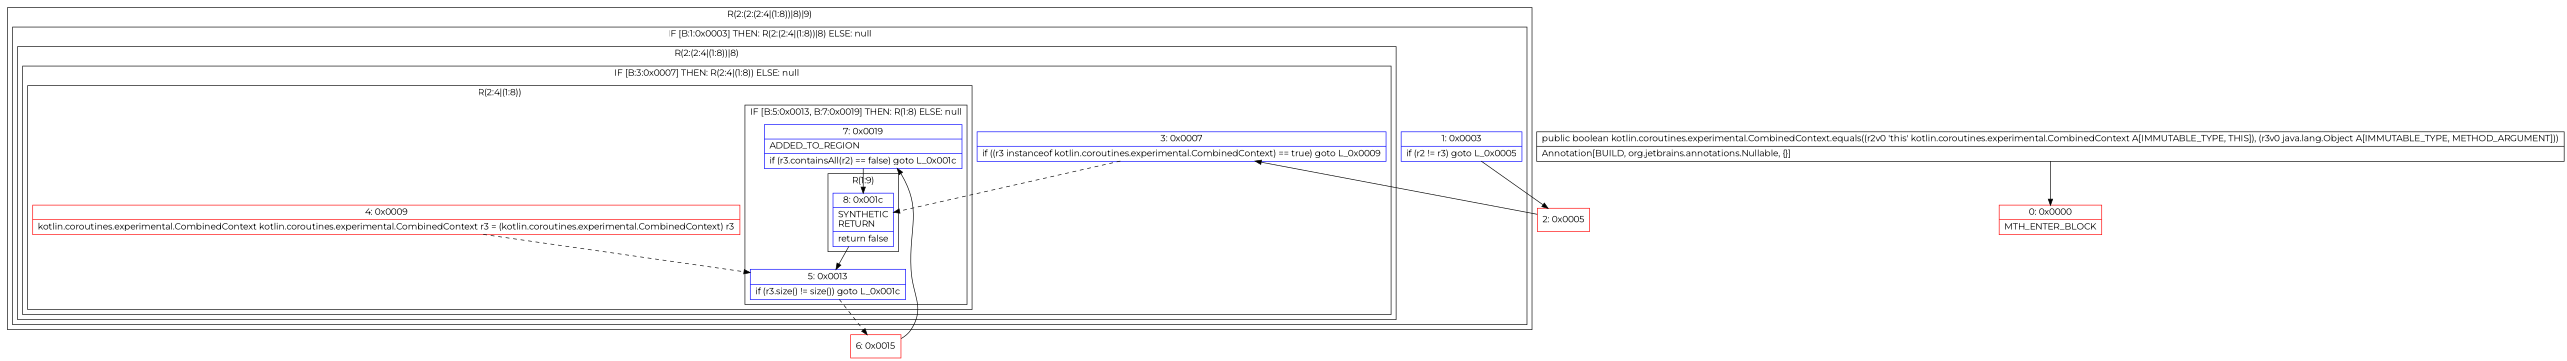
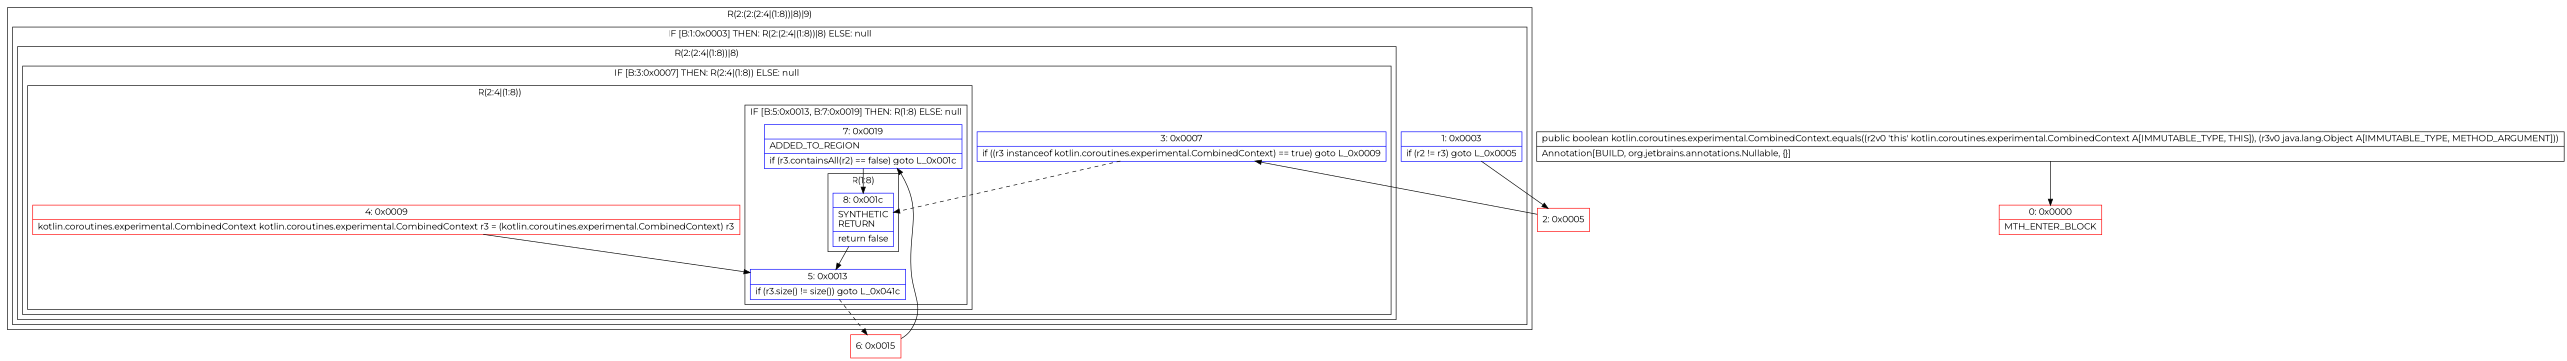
cluster "R(1:9)": label "R(1:9)" -> "R(1:8)"
edge "4: 0x0009" -> "5: 0x0013": style dashed -> solid
node "5: 0x0013": text "if (r3.size() != size()) goto L_0x001c" -> "if (r3.size() != size()) goto L_0x041c"
